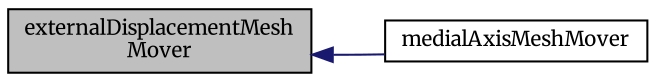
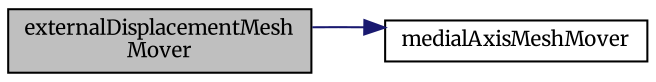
edge "medialAxisMeshMover" -> "externalDisplacementMesh Mover": reversed
